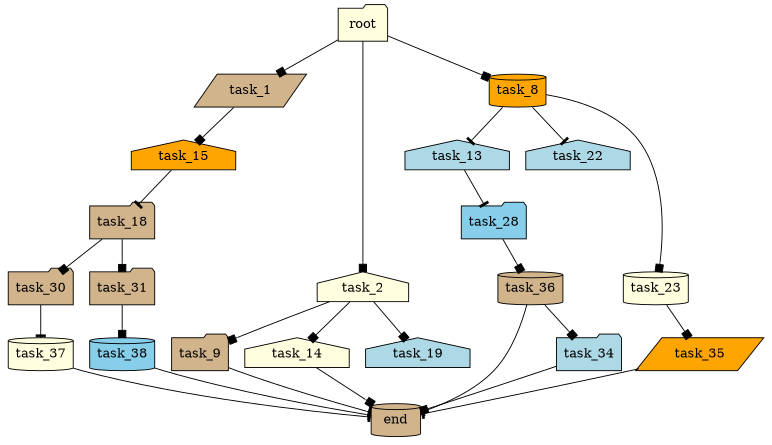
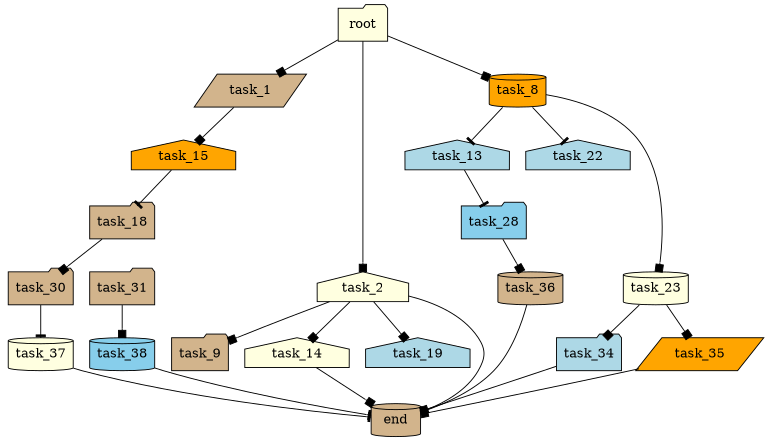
edge "task_18" -> "task_31": removed
edge "task_36" -> "task_34": now "task_23" -> "task_34"
edge "task_9" -> "end": now "task_2" -> "end"
edge "task_35" -> "end": arrowhead tee -> box
